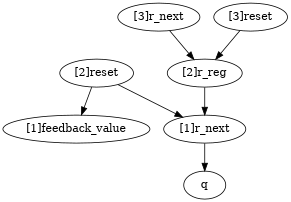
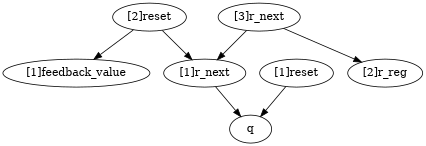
node "[3]reset": removed
node "[1]reset": added
edge "[2]r_reg" -> "[1]r_next": now "[3]r_next" -> "[1]r_next"
